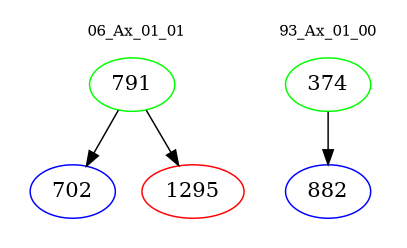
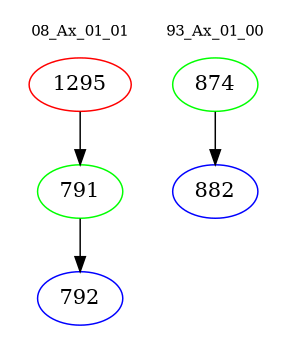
cluster "06_Ax_01_01": label "06_Ax_01_01" -> "08_Ax_01_01"
node "374": label "374" -> "874"
edge "791" -> "1295": reversed
node "702": label "702" -> "792"
